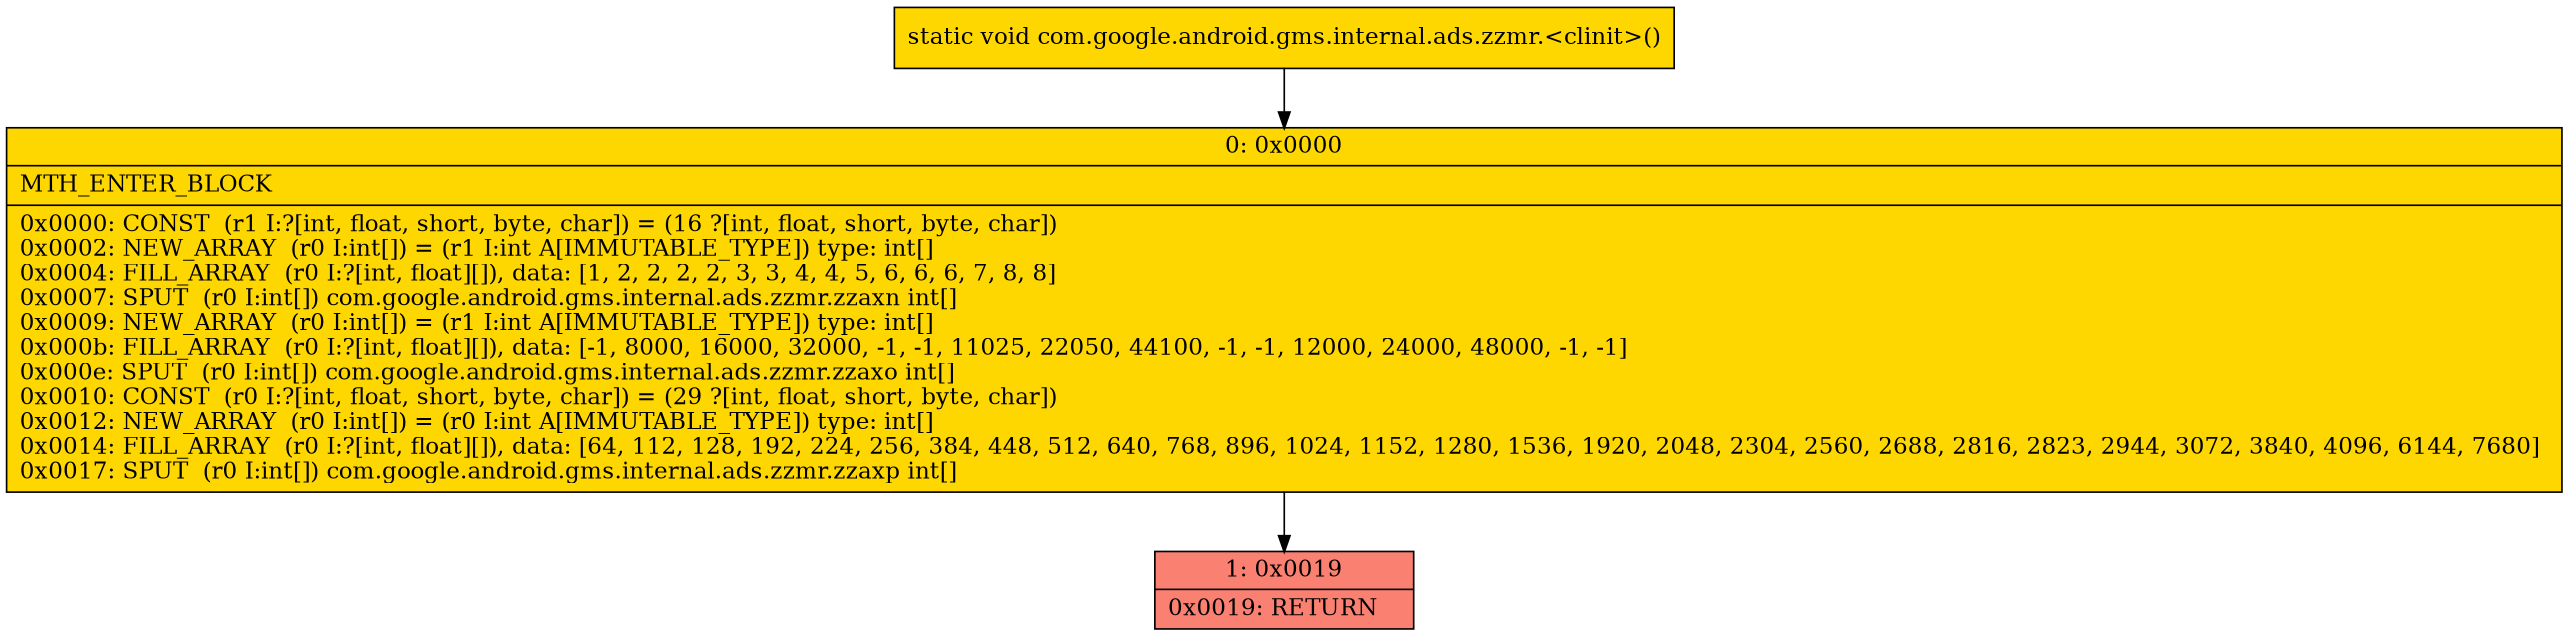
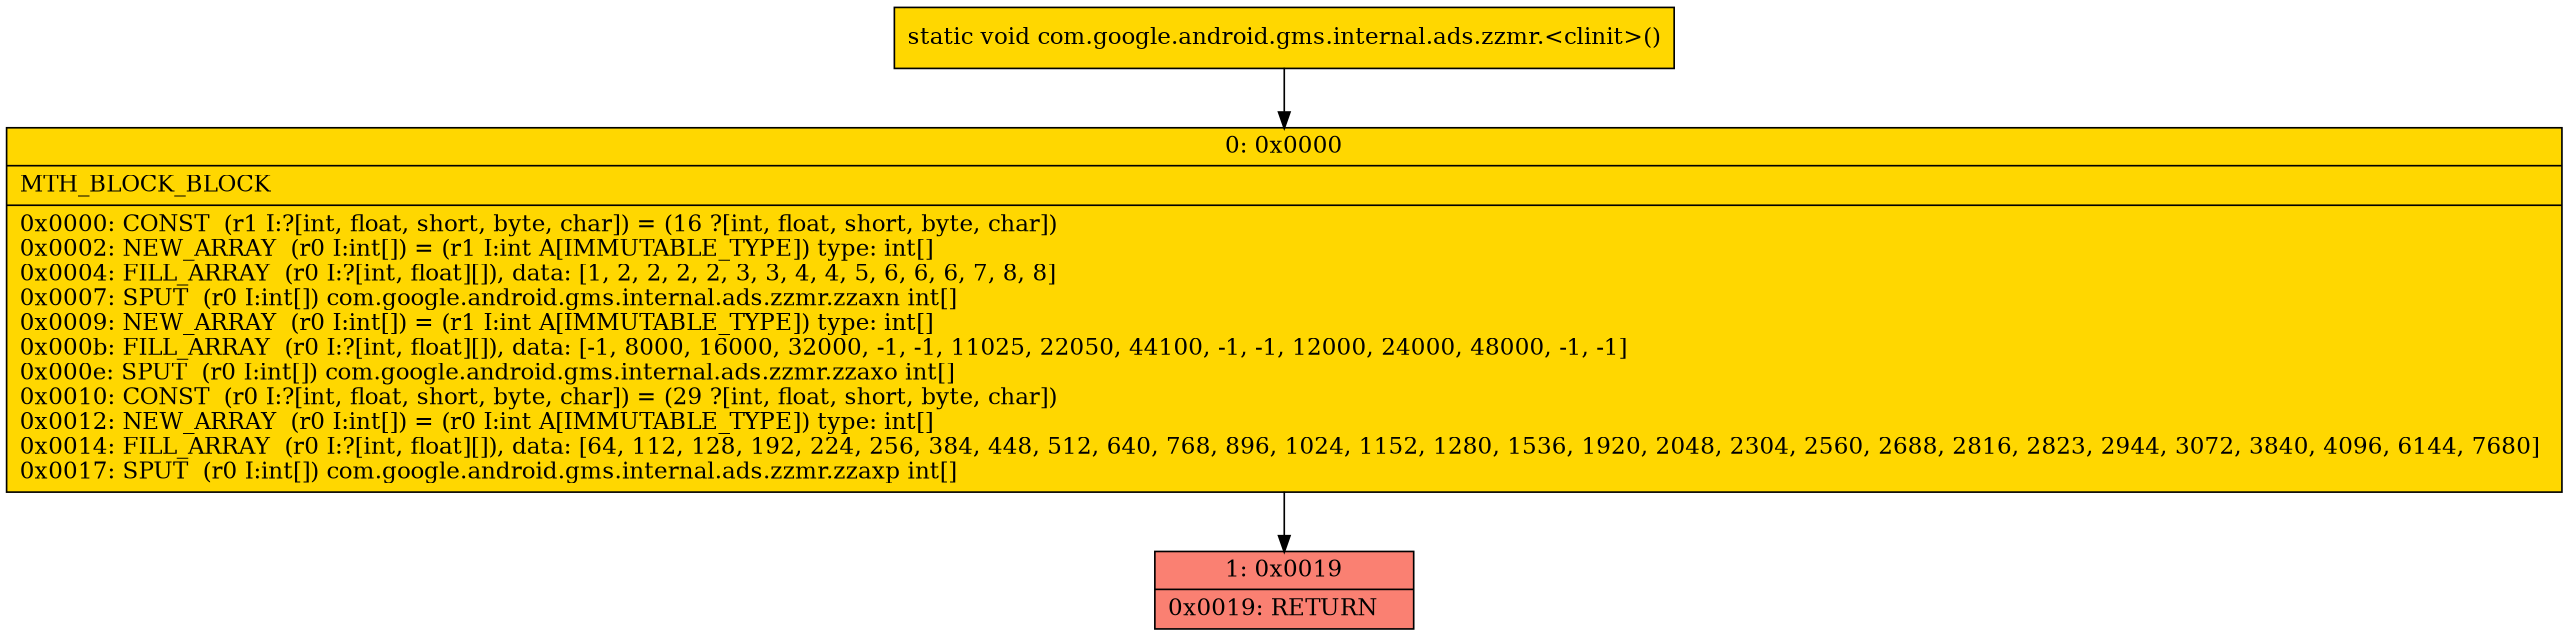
node "0: 0x0000": text "MTH_ENTER_BLOCK" -> "MTH_BLOCK_BLOCK"
